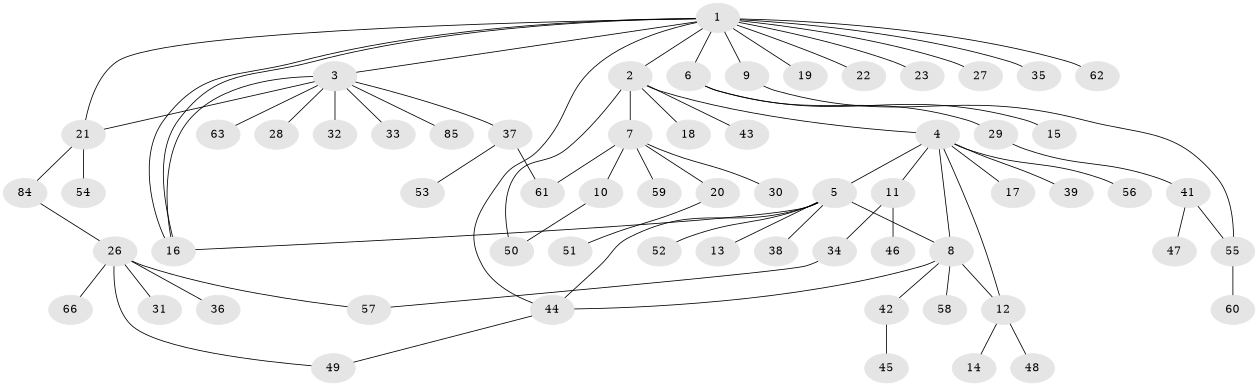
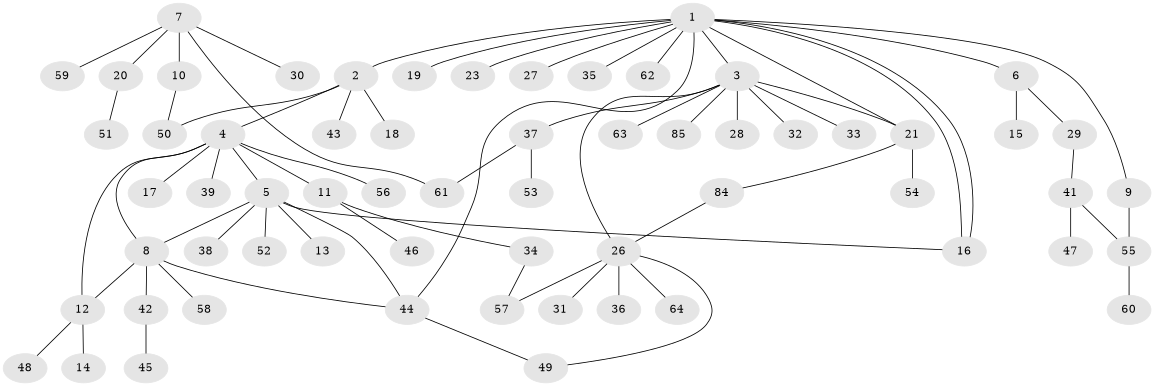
node "22": removed
edge "2" -- "7": removed
edge "3" -- "16": now "3" -- "26"
node "66": label "66" -> "64"
